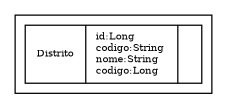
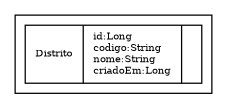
node "Distrito": text "codigo:Long" -> "criadoEm:Long"
